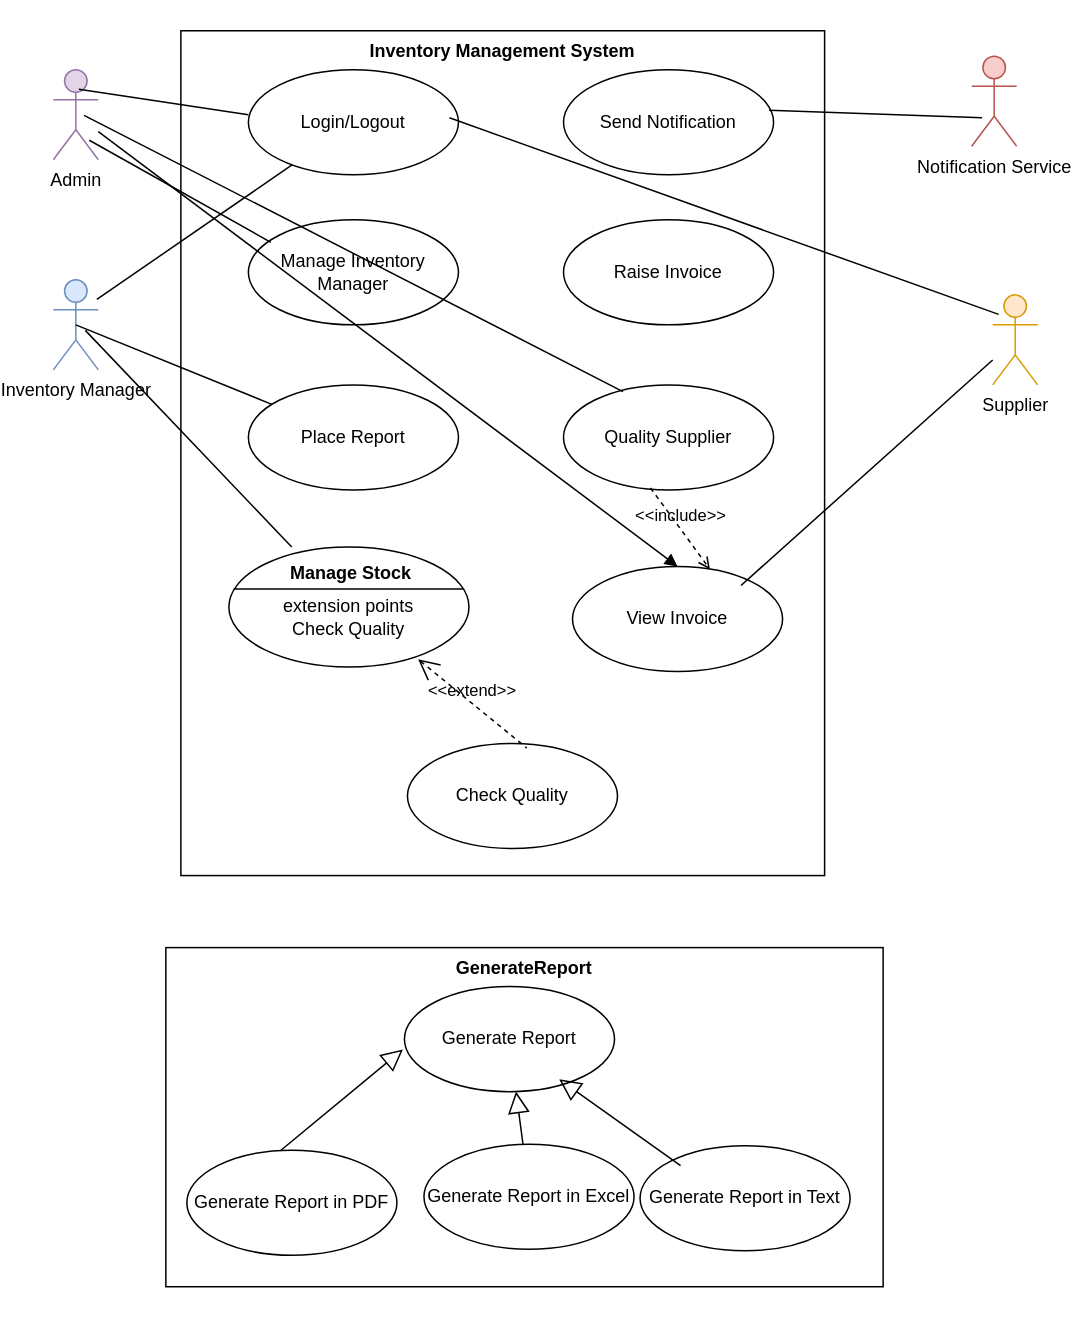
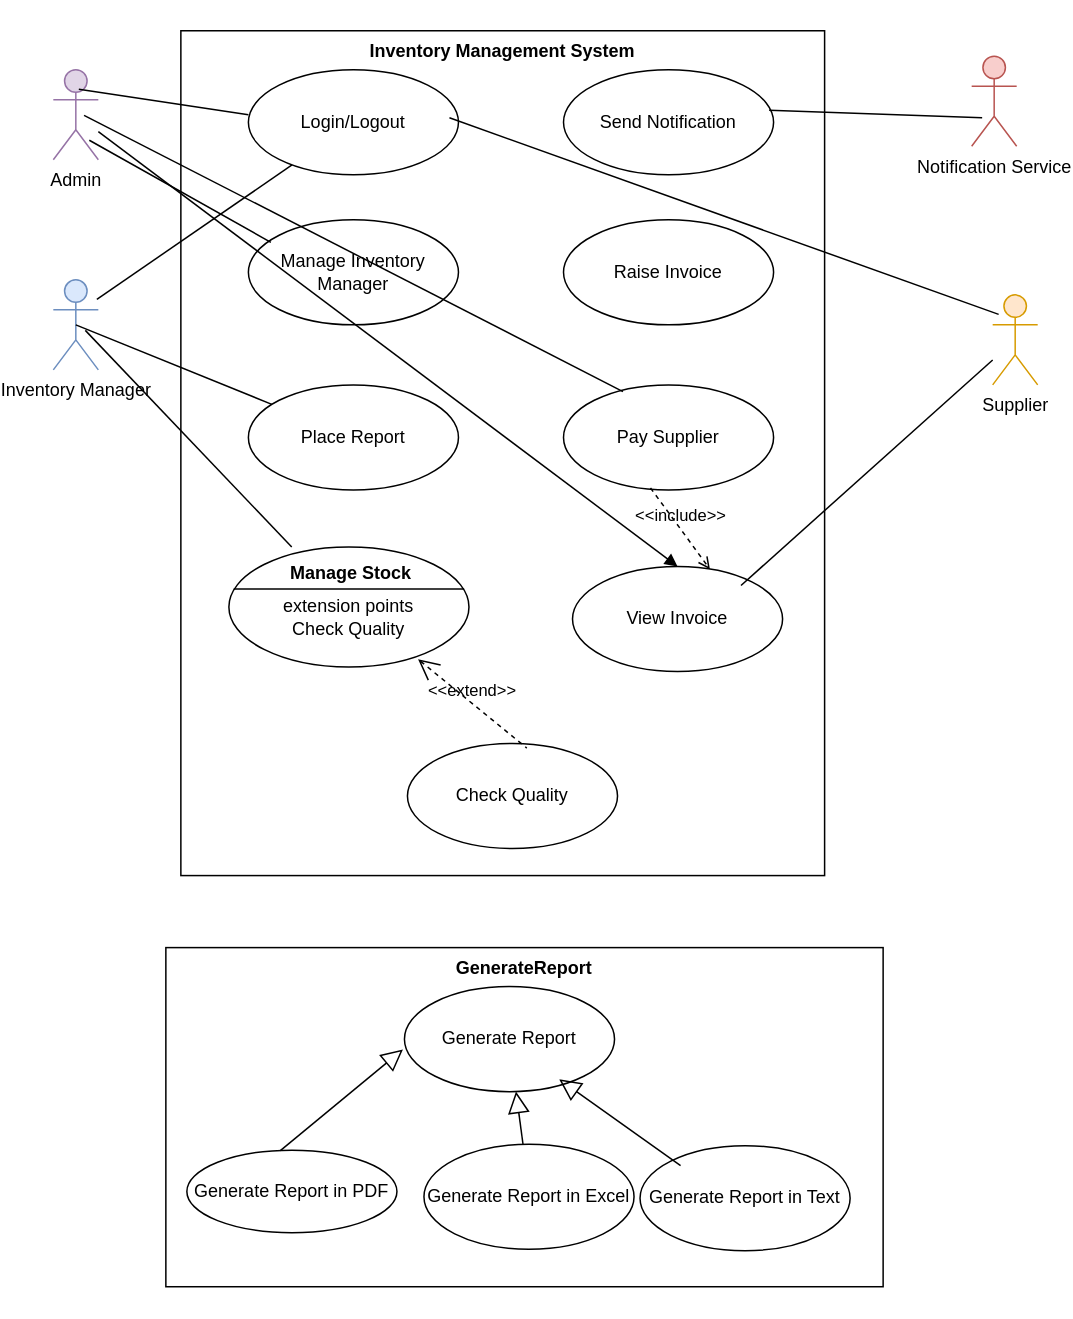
node "Quality Supplier": label "Quality Supplier" -> "Pay Supplier"
node "Generate Report in PDF": size 210x105 -> 210x83
